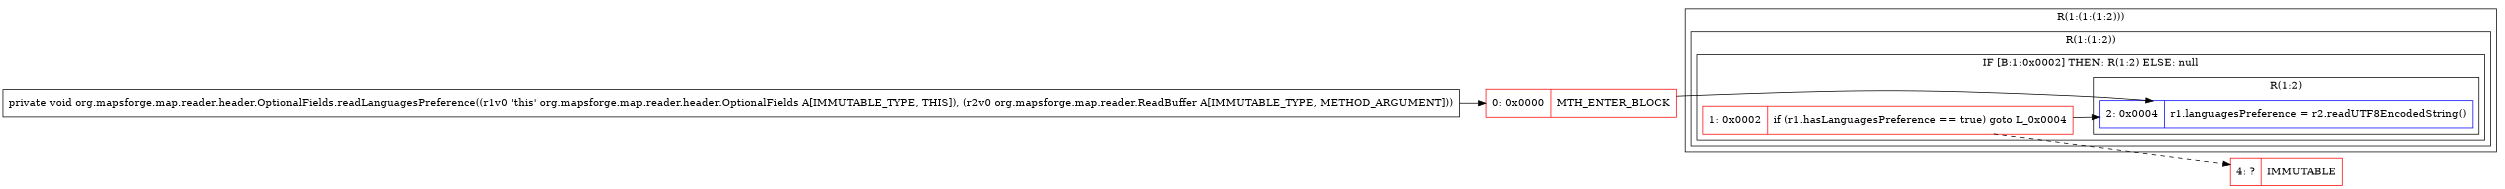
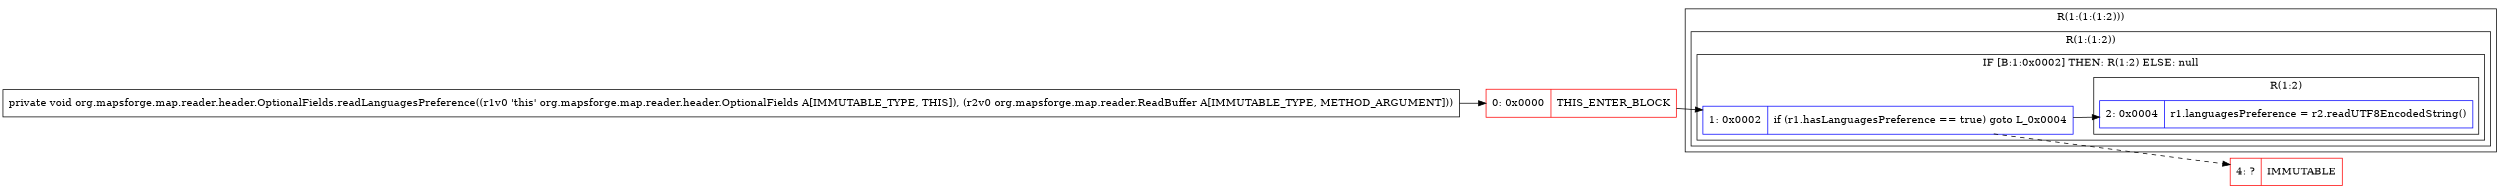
edge "0: 0x0000" -> "2: 0x0004": now "0: 0x0000" -> "1: 0x0002"
node "0: 0x0000": text "MTH_ENTER_BLOCK" -> "THIS_ENTER_BLOCK"
node "1: 0x0002": color red -> blue
